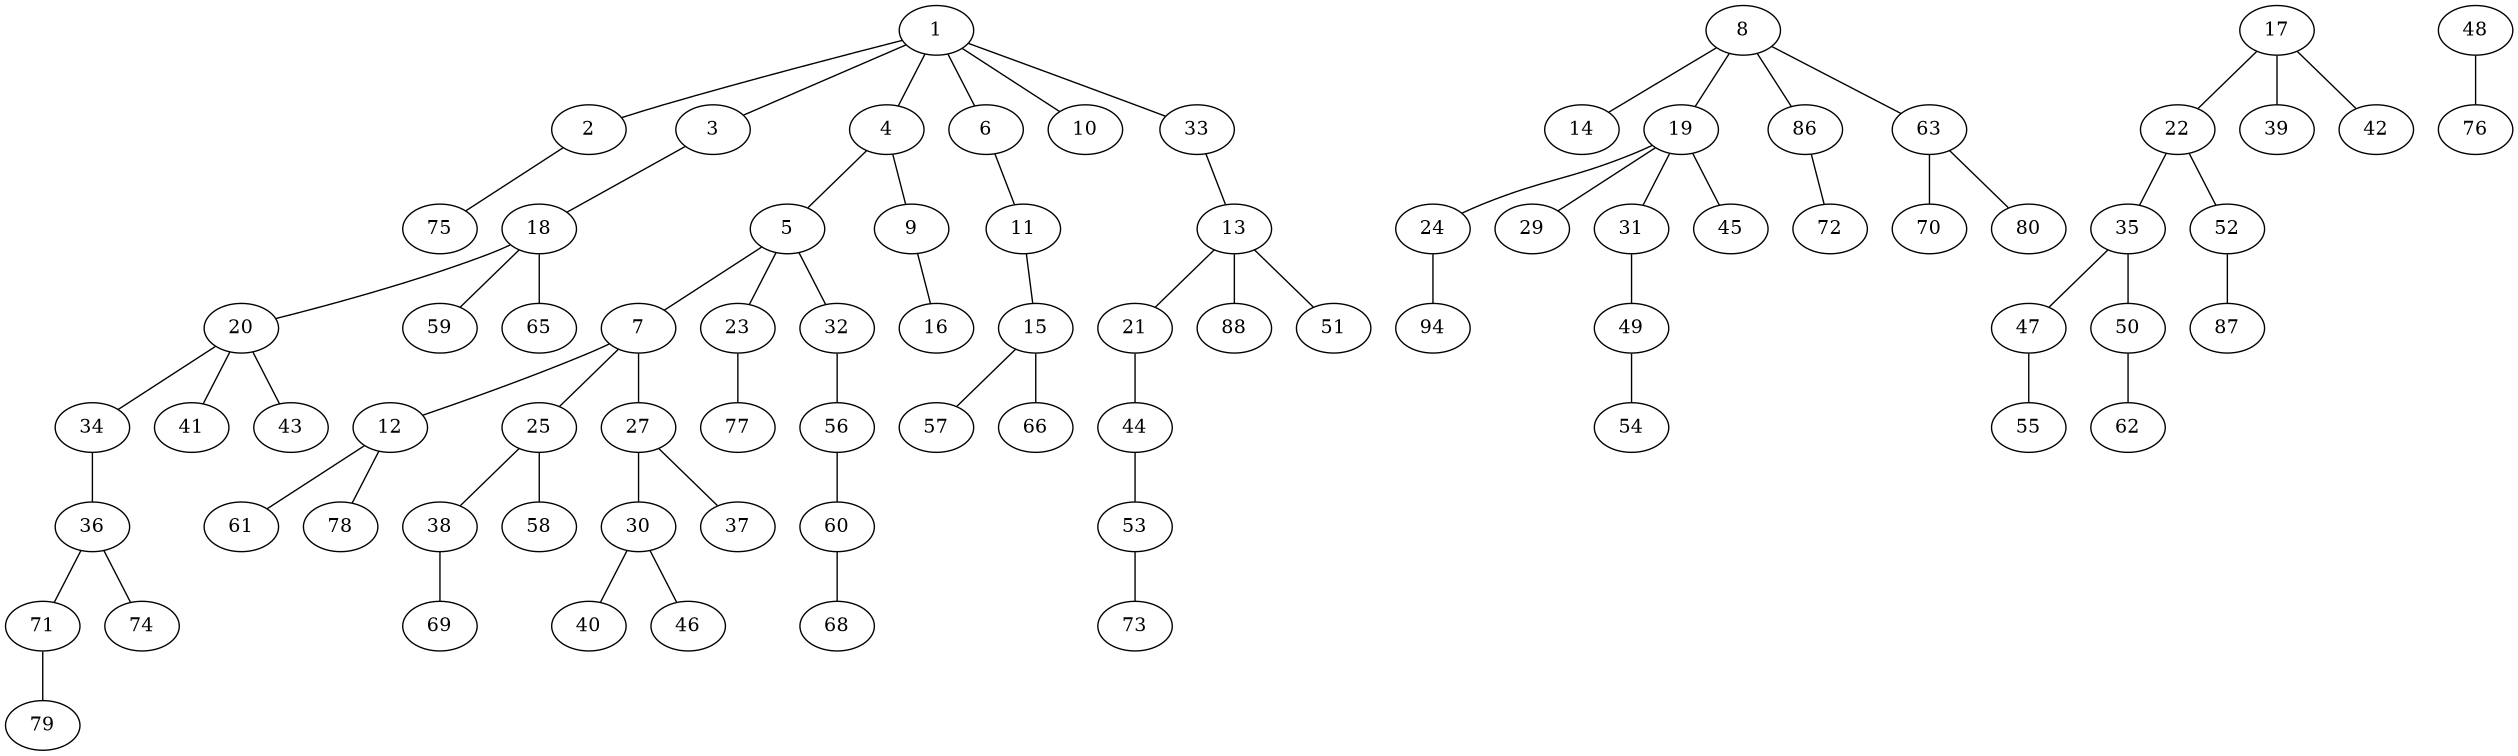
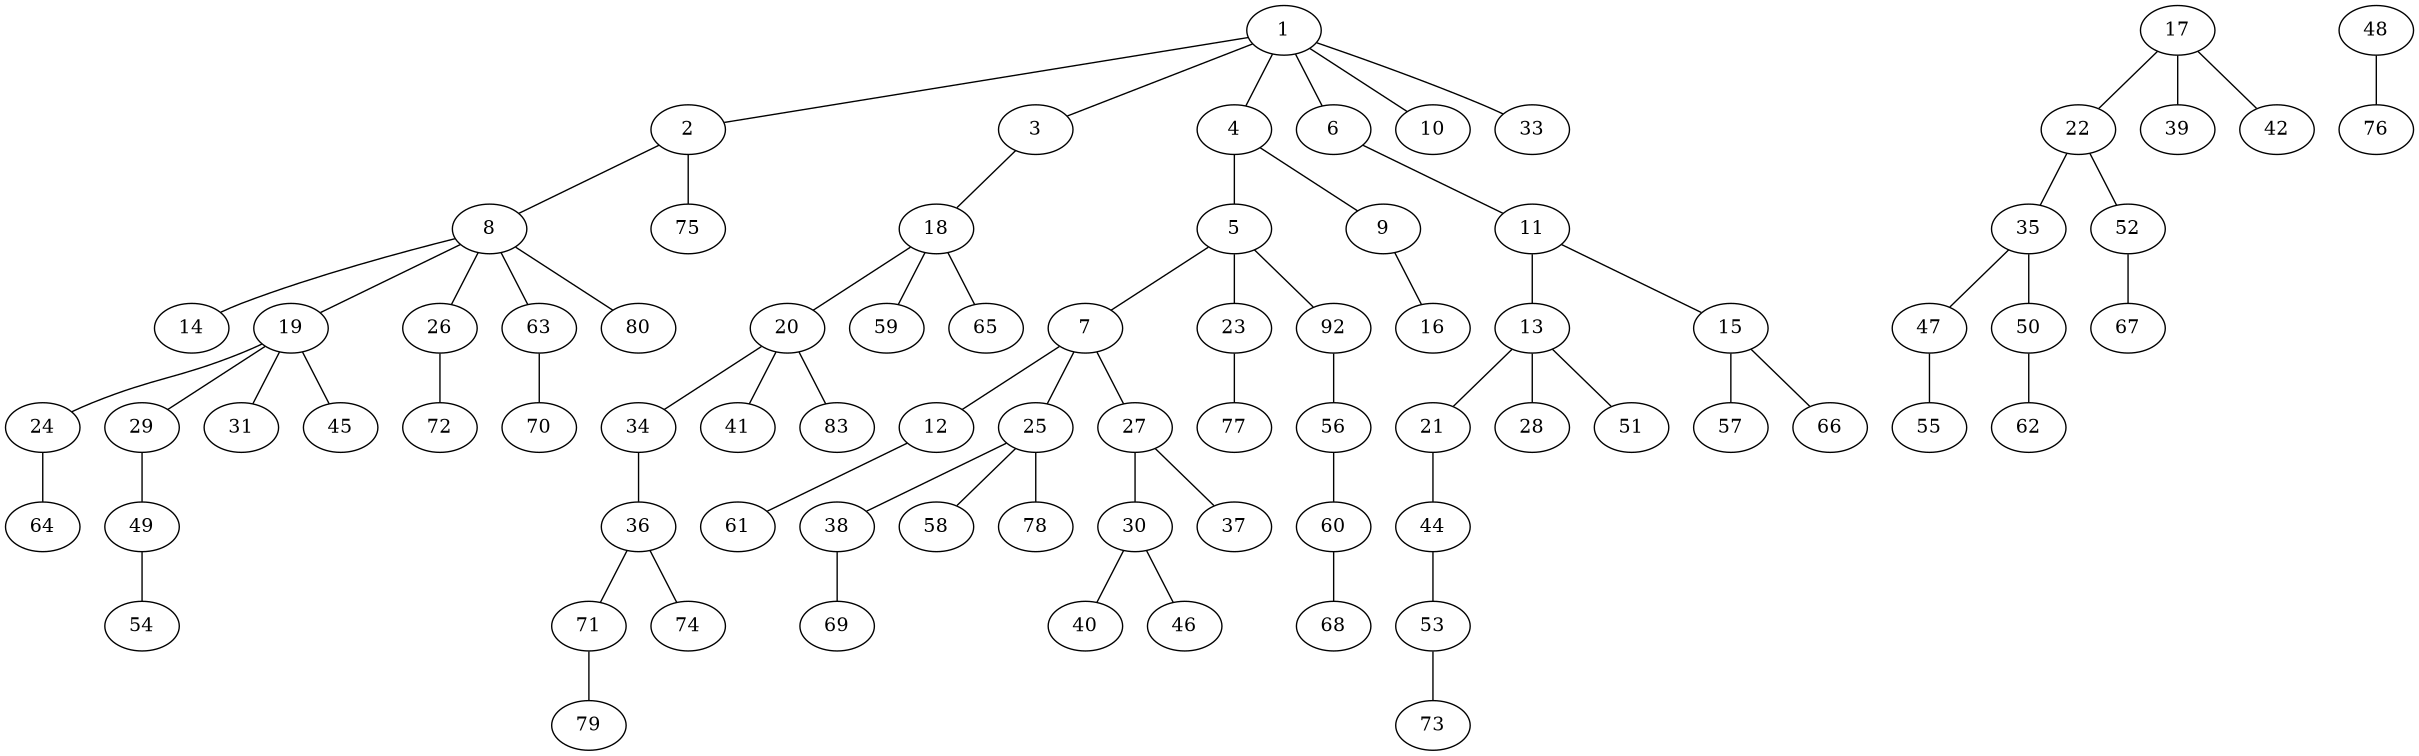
node "86": label "86" -> "26"
edge "2" -- "8": added
edge "33" -- "13": now "11" -- "13"
edge "63" -- "80": now "8" -- "80"
edge "31" -- "49": now "29" -- "49"
node "32": label "32" -> "92"
node "88": label "88" -> "28"
node "94": label "94" -> "64"
node "87": label "87" -> "67"
node "43": label "43" -> "83"
edge "12" -- "78": now "25" -- "78"
